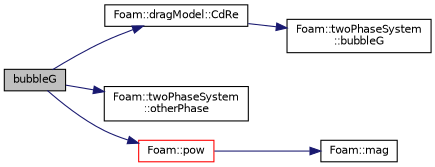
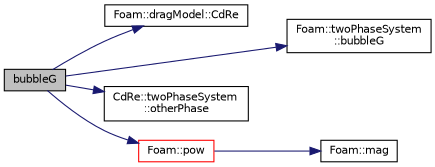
edge "Foam::dragModel::CdRe" -> "Foam::twoPhaseSystem ::bubbleG": now "bubbleG" -> "Foam::twoPhaseSystem ::bubbleG"
node "Foam::twoPhaseSystem ::otherPhase": label "Foam::twoPhaseSystem ::otherPhase" -> "CdRe::twoPhaseSystem ::otherPhase"
